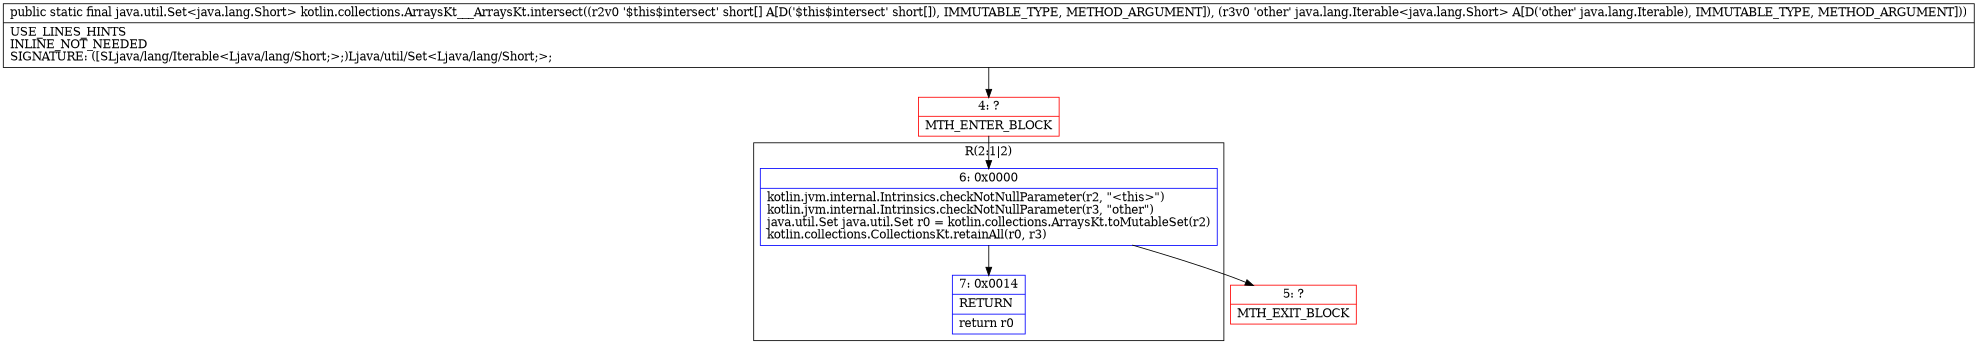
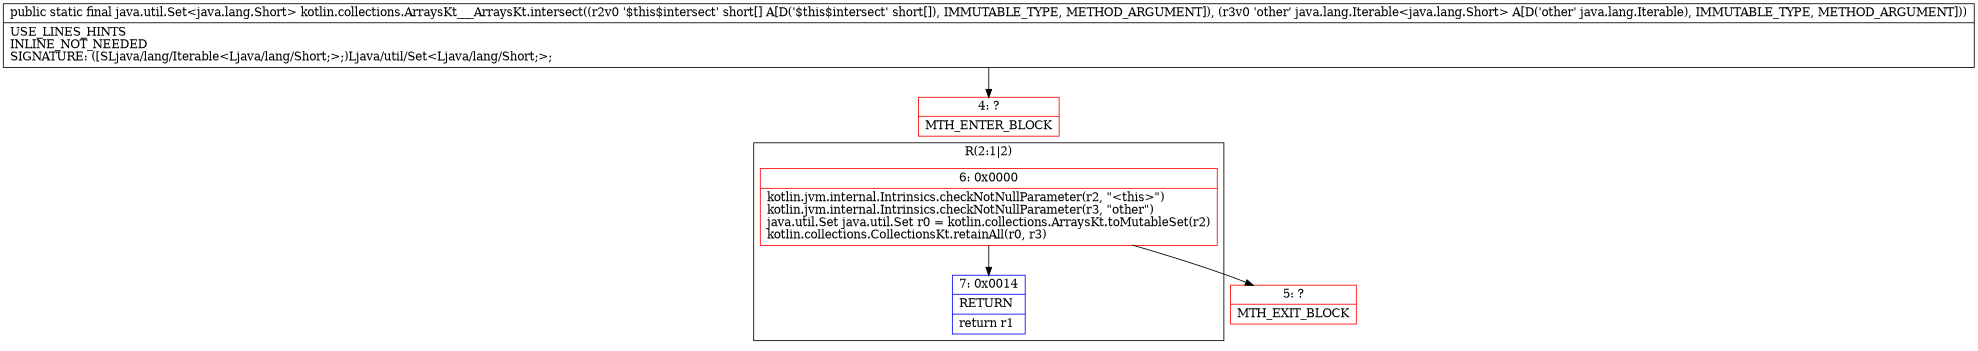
edge "4: ?" -> "6: 0x0000": removed
node "6: 0x0000": color blue -> red
node "7: 0x0014": text "return r0" -> "return r1"
